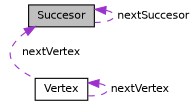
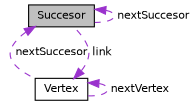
edge "Succesor" -> "Vertex": added, label "link"
edge "Vertex" -> "Succesor": label " nextVertex" -> " nextSuccesor"
